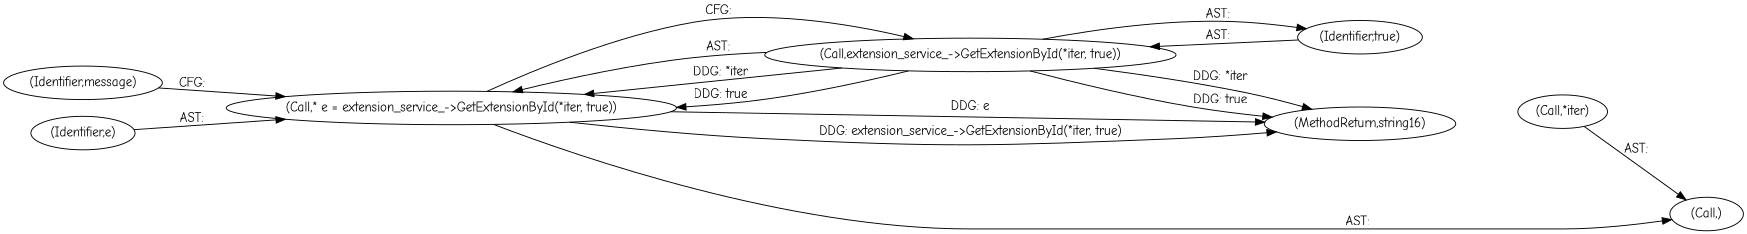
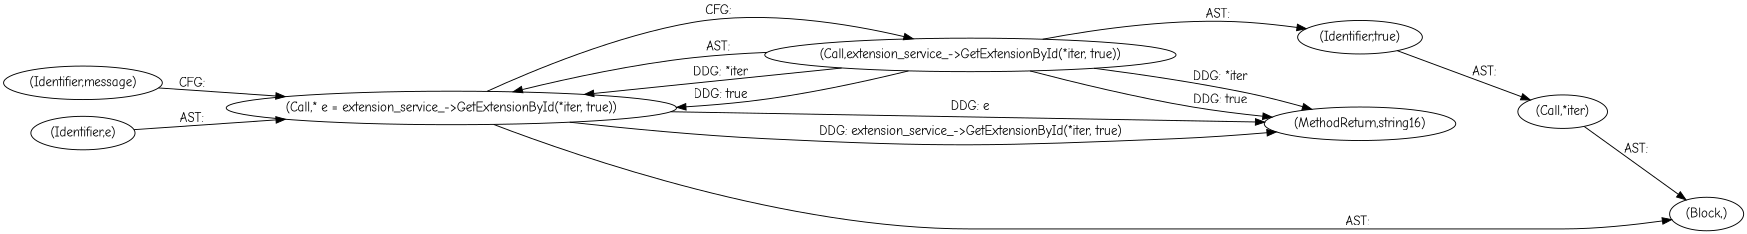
edge "(Identifier,true)" -> "(Call,extension_service_->GetExtensionById(*iter, true))": now "(Identifier,true)" -> "(Call,*iter)"
node "(Call,)": label "(Call,)" -> "(Block,)"
